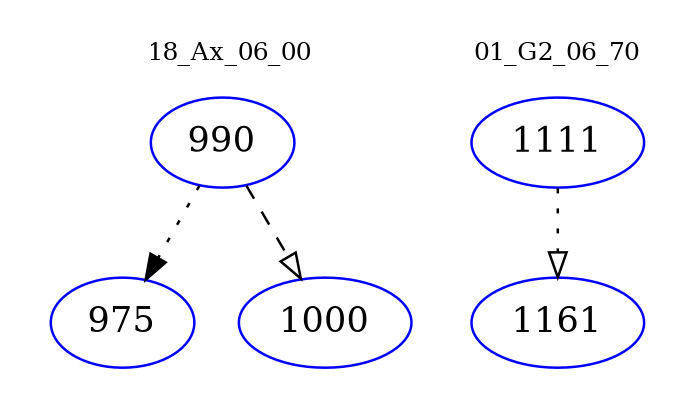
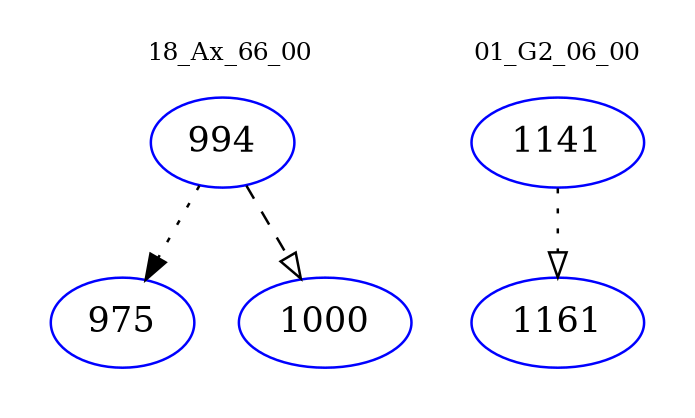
cluster "18_Ax_06_00": label "18_Ax_06_00" -> "18_Ax_66_00"
cluster "01_G2_06_70": label "01_G2_06_70" -> "01_G2_06_00"
node "990": label "990" -> "994"
node "1111": label "1111" -> "1141"
